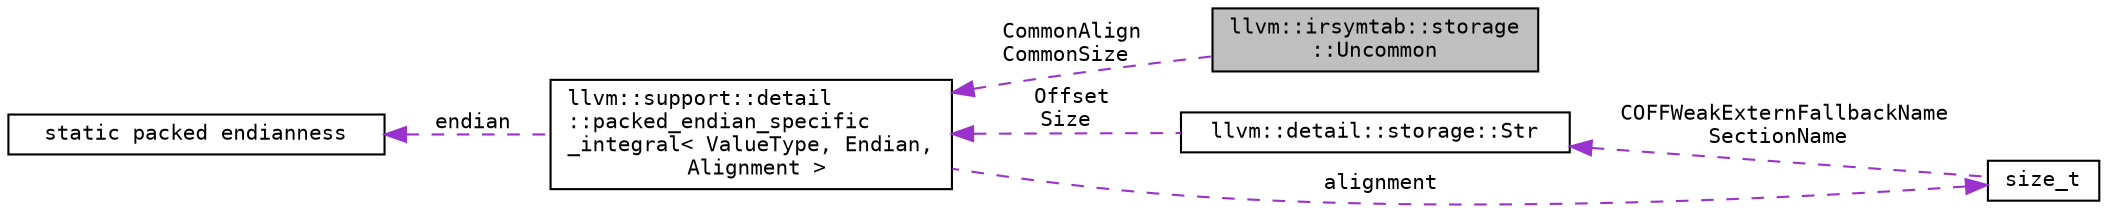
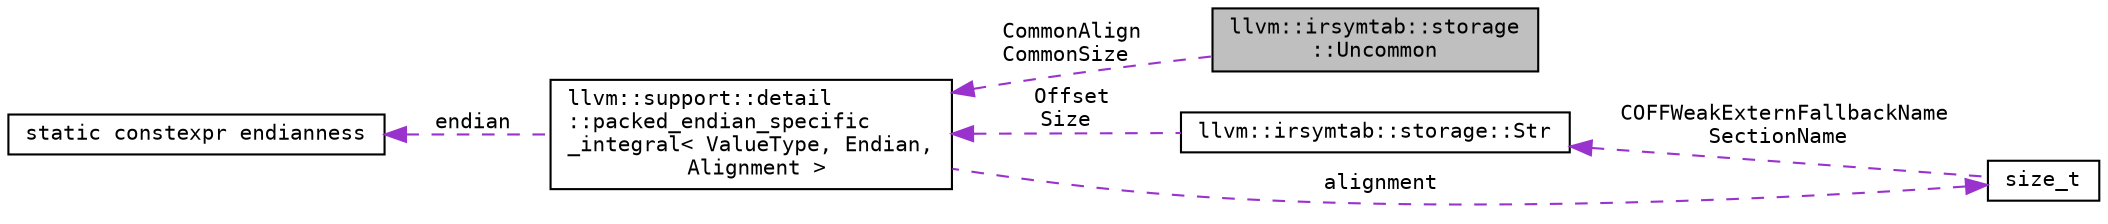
node "llvm::detail::storage::Str": label "llvm::detail::storage::Str" -> "llvm::irsymtab::storage::Str"
node "static packed endianness": label "static packed endianness" -> "static constexpr endianness"
